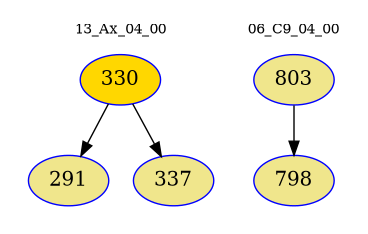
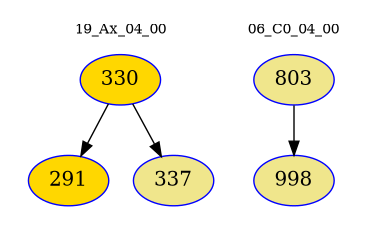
cluster "13_Ax_04_00": label "13_Ax_04_00" -> "19_Ax_04_00"
cluster "06_C9_04_00": label "06_C9_04_00" -> "06_C0_04_00"
node "291": fillcolor khaki -> gold
node "798": label "798" -> "998"
